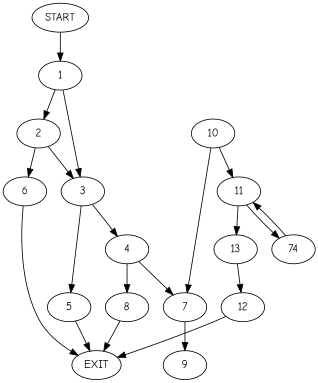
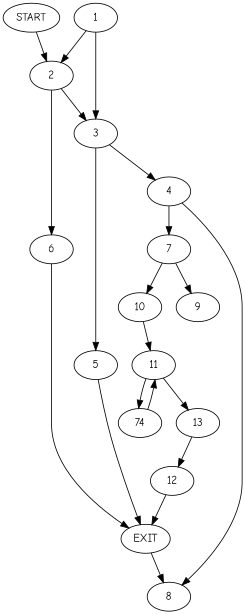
edge "START" -> "1": now "START" -> "2"
edge "10" -> "7": reversed
edge "8" -> "EXIT": reversed
